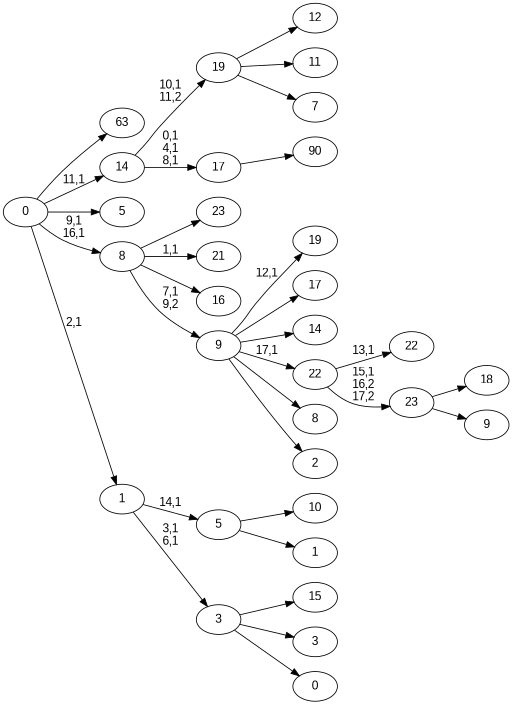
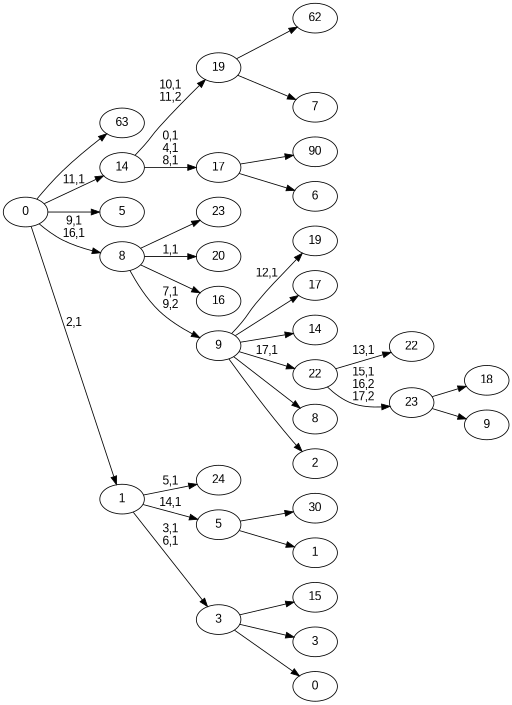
node "12": label "12" -> "62"
node "11": removed
node "6": added
node "21": label "21" -> "20"
node "24": added
node "10": label "10" -> "30"
